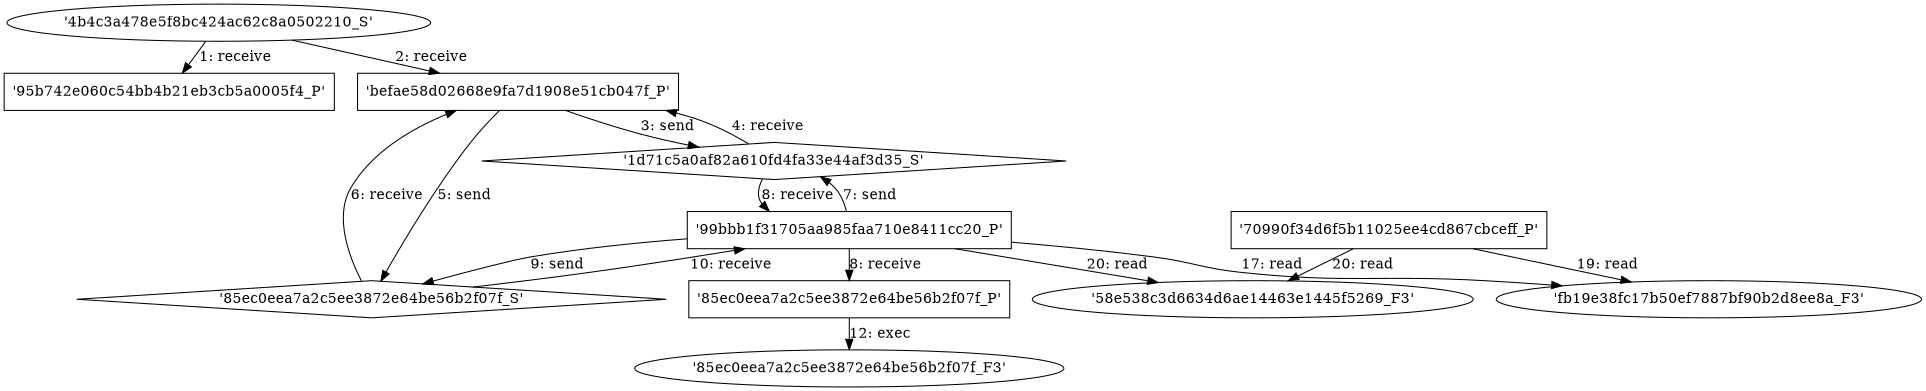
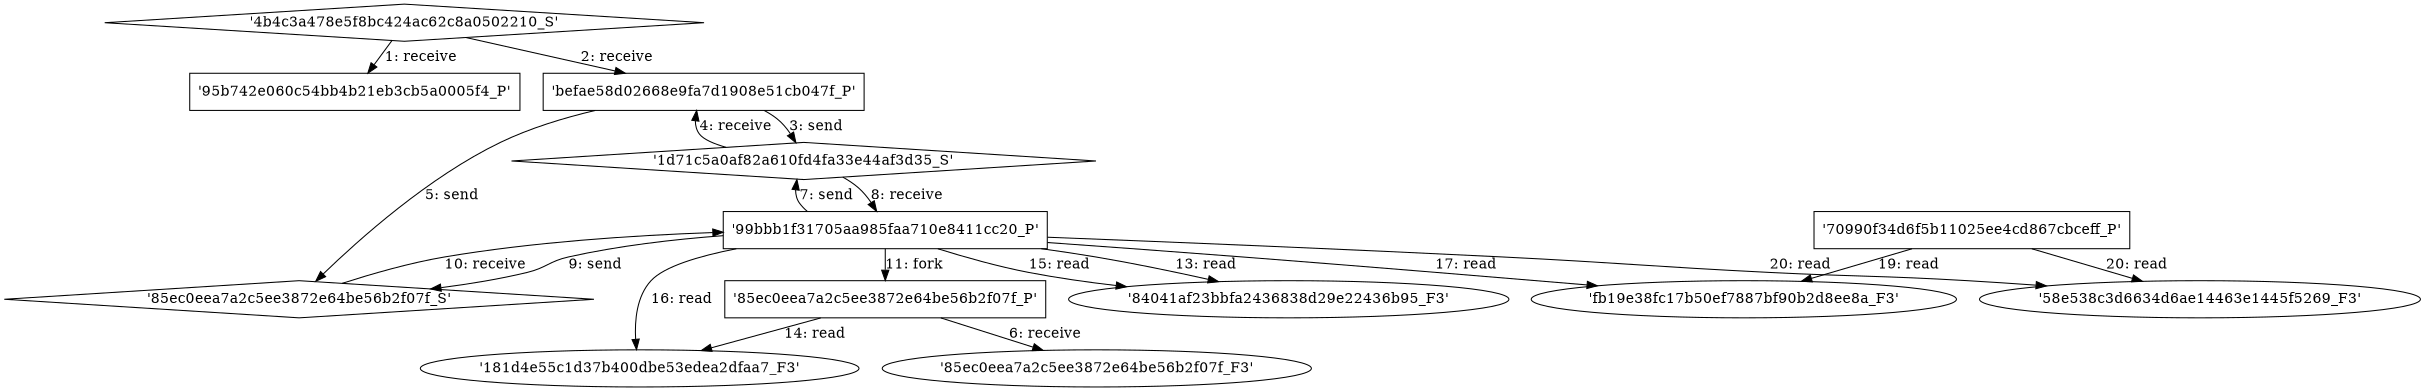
node "'4b4c3a478e5f8bc424ac62c8a0502210_S'": shape ellipse -> diamond
edge "'85ec0eea7a2c5ee3872e64be56b2f07f_S'" -> "'befae58d02668e9fa7d1908e51cb047f_P'": removed, label "6: receive"
edge "'99bbb1f31705aa985faa710e8411cc20_P'" -> "'85ec0eea7a2c5ee3872e64be56b2f07f_P'": label "8: receive" -> "11: fork"
node "'84041af23bbfa2436838d29e22436b95_F3'": added
edge "'85ec0eea7a2c5ee3872e64be56b2f07f_P'" -> "'85ec0eea7a2c5ee3872e64be56b2f07f_F3'": label "12: exec" -> "6: receive"
node "'181d4e55c1d37b400dbe53edea2dfaa7_F3'": added
